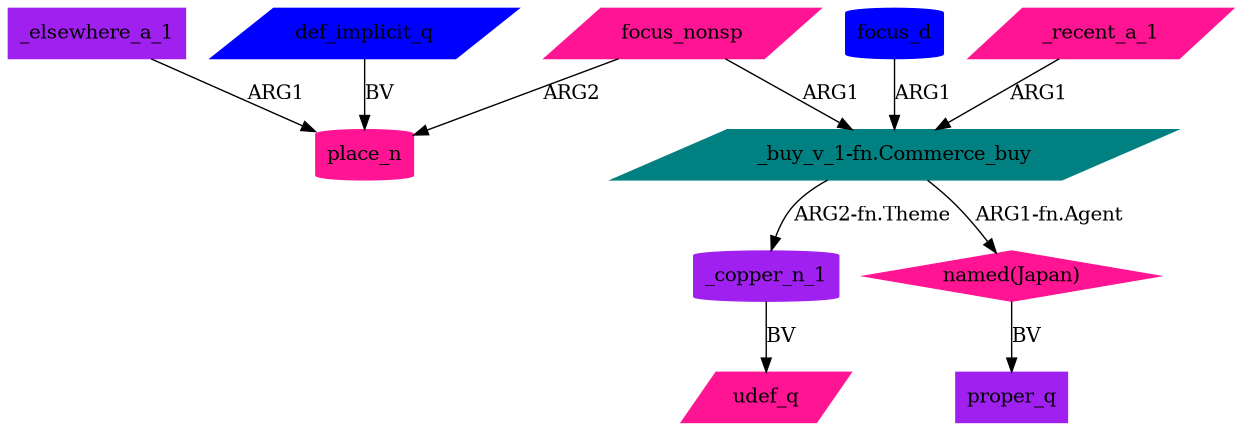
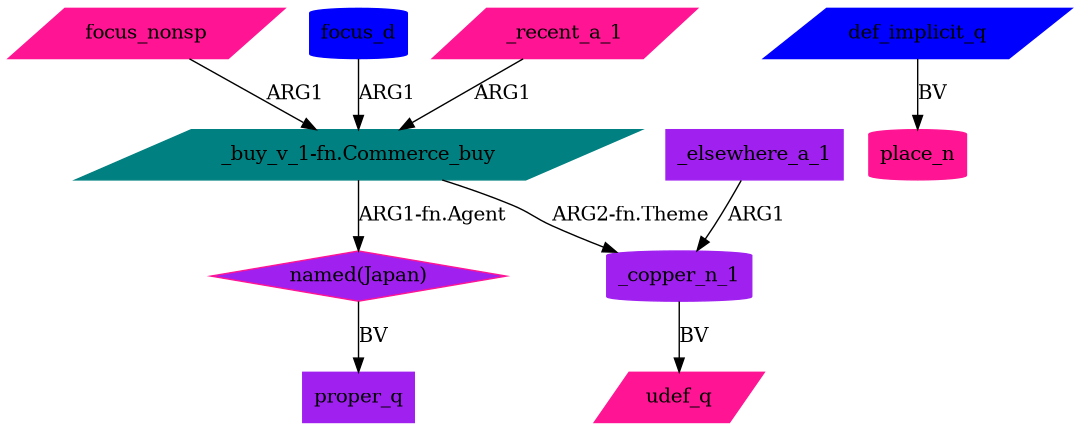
edge "_elsewhere_a_1" -> "place_n": now "_elsewhere_a_1" -> "_copper_n_1"
edge "focus_nonsp" -> "place_n": removed, label "ARG2"
node "named(Japan)": fillcolor deeppink -> purple
